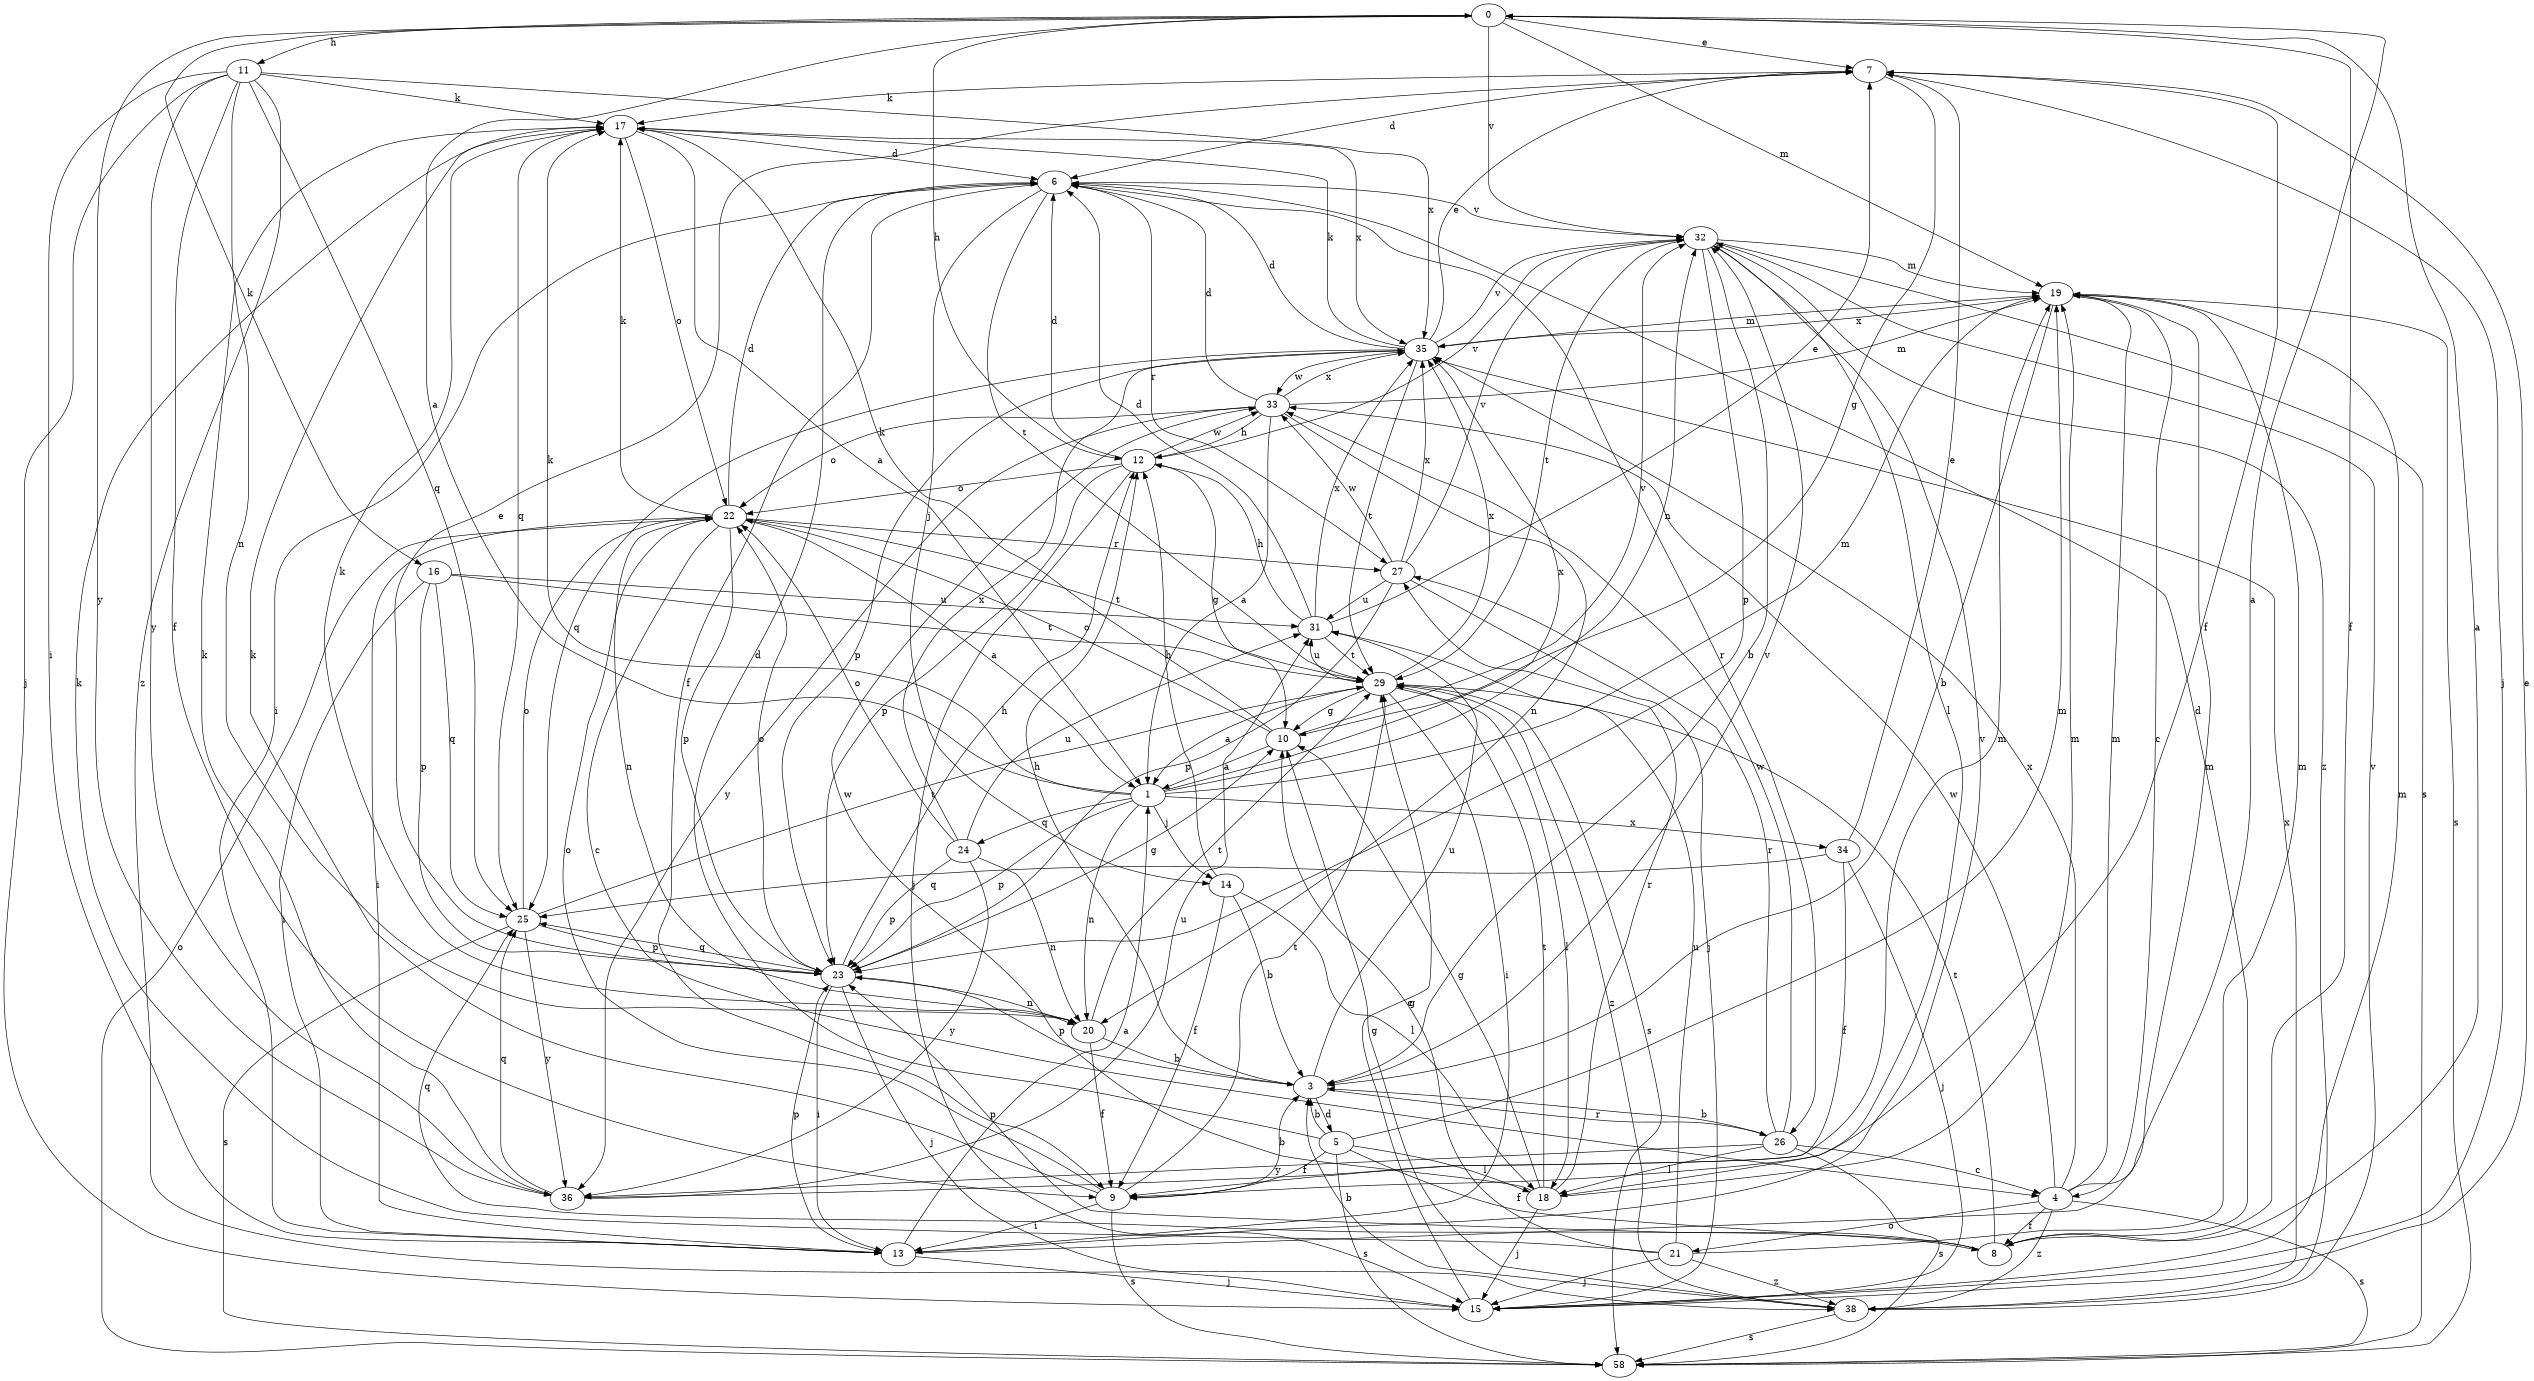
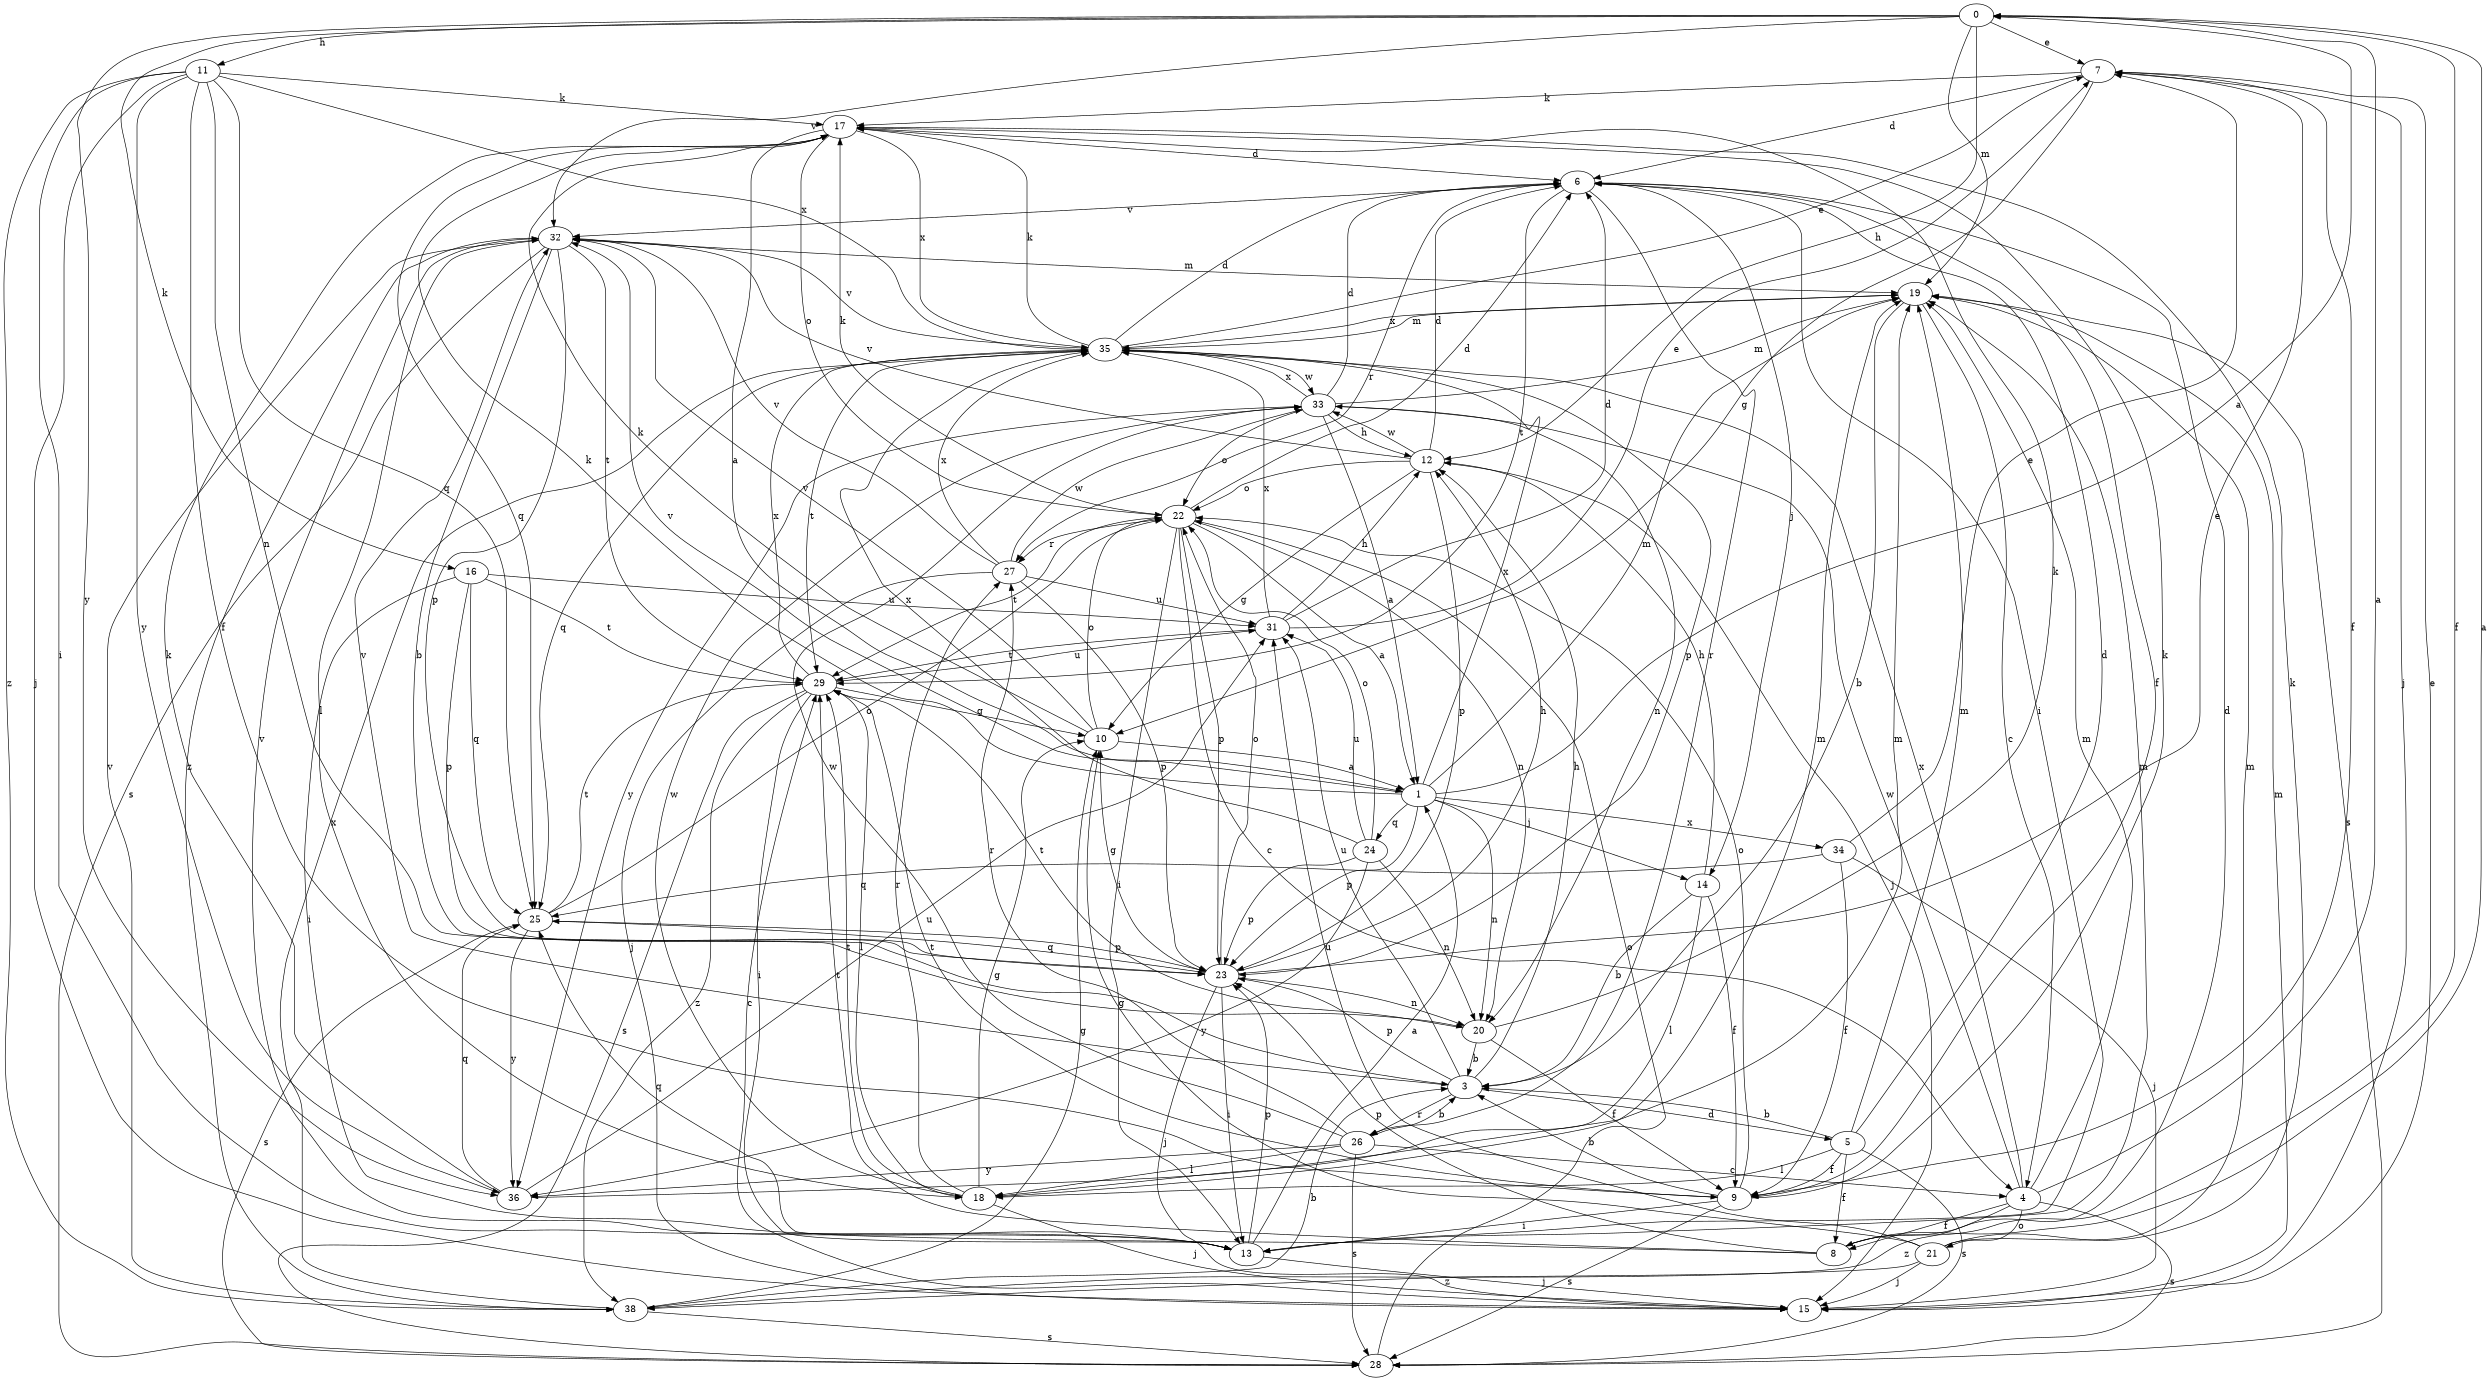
edge "1" -> "32": label "n" -> "v"
edge "29" -> "1": removed, label "a"
node "58": label "58" -> "28"
